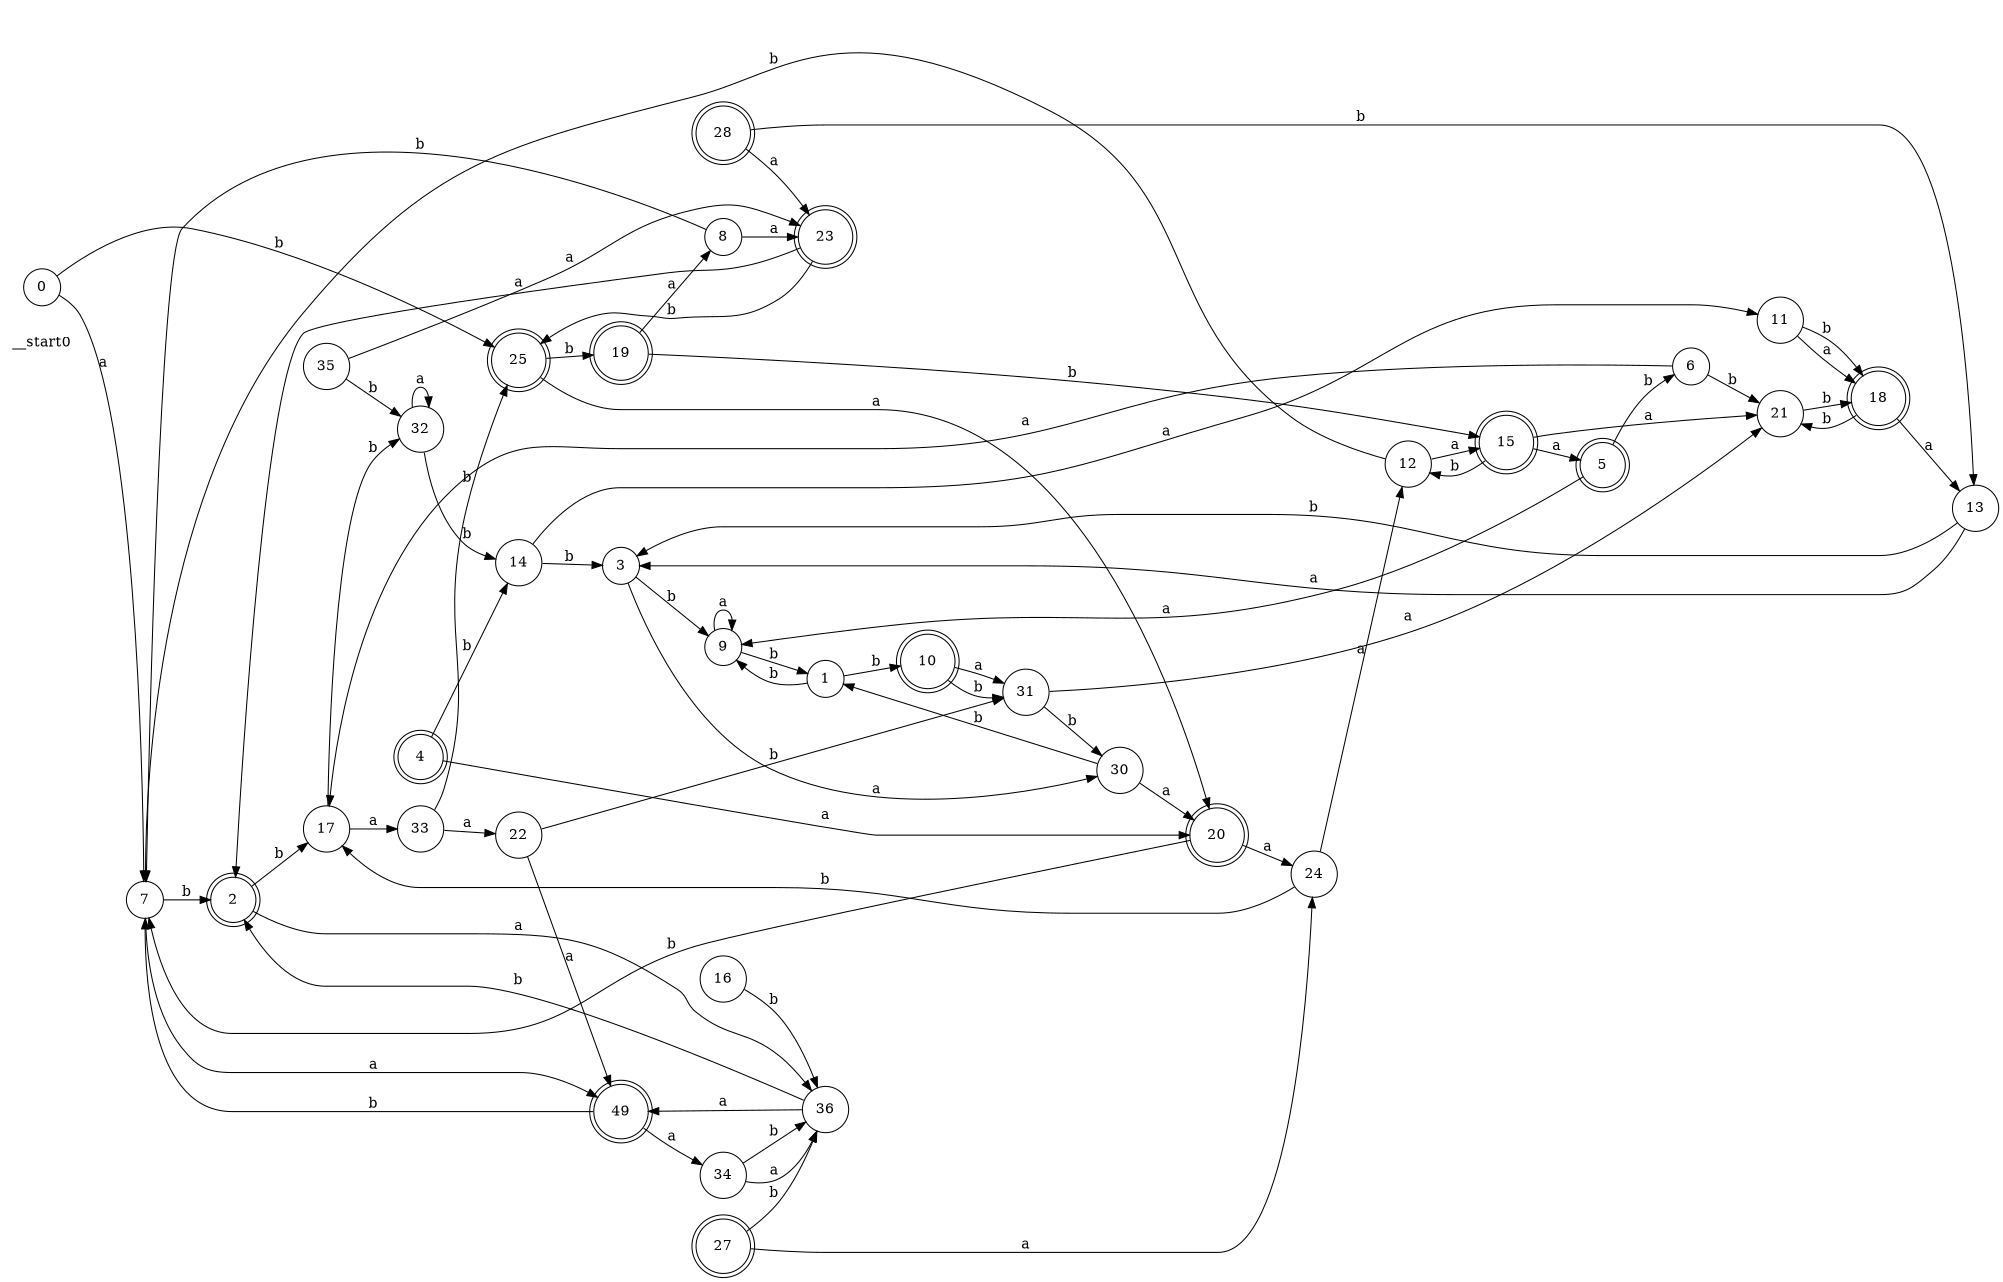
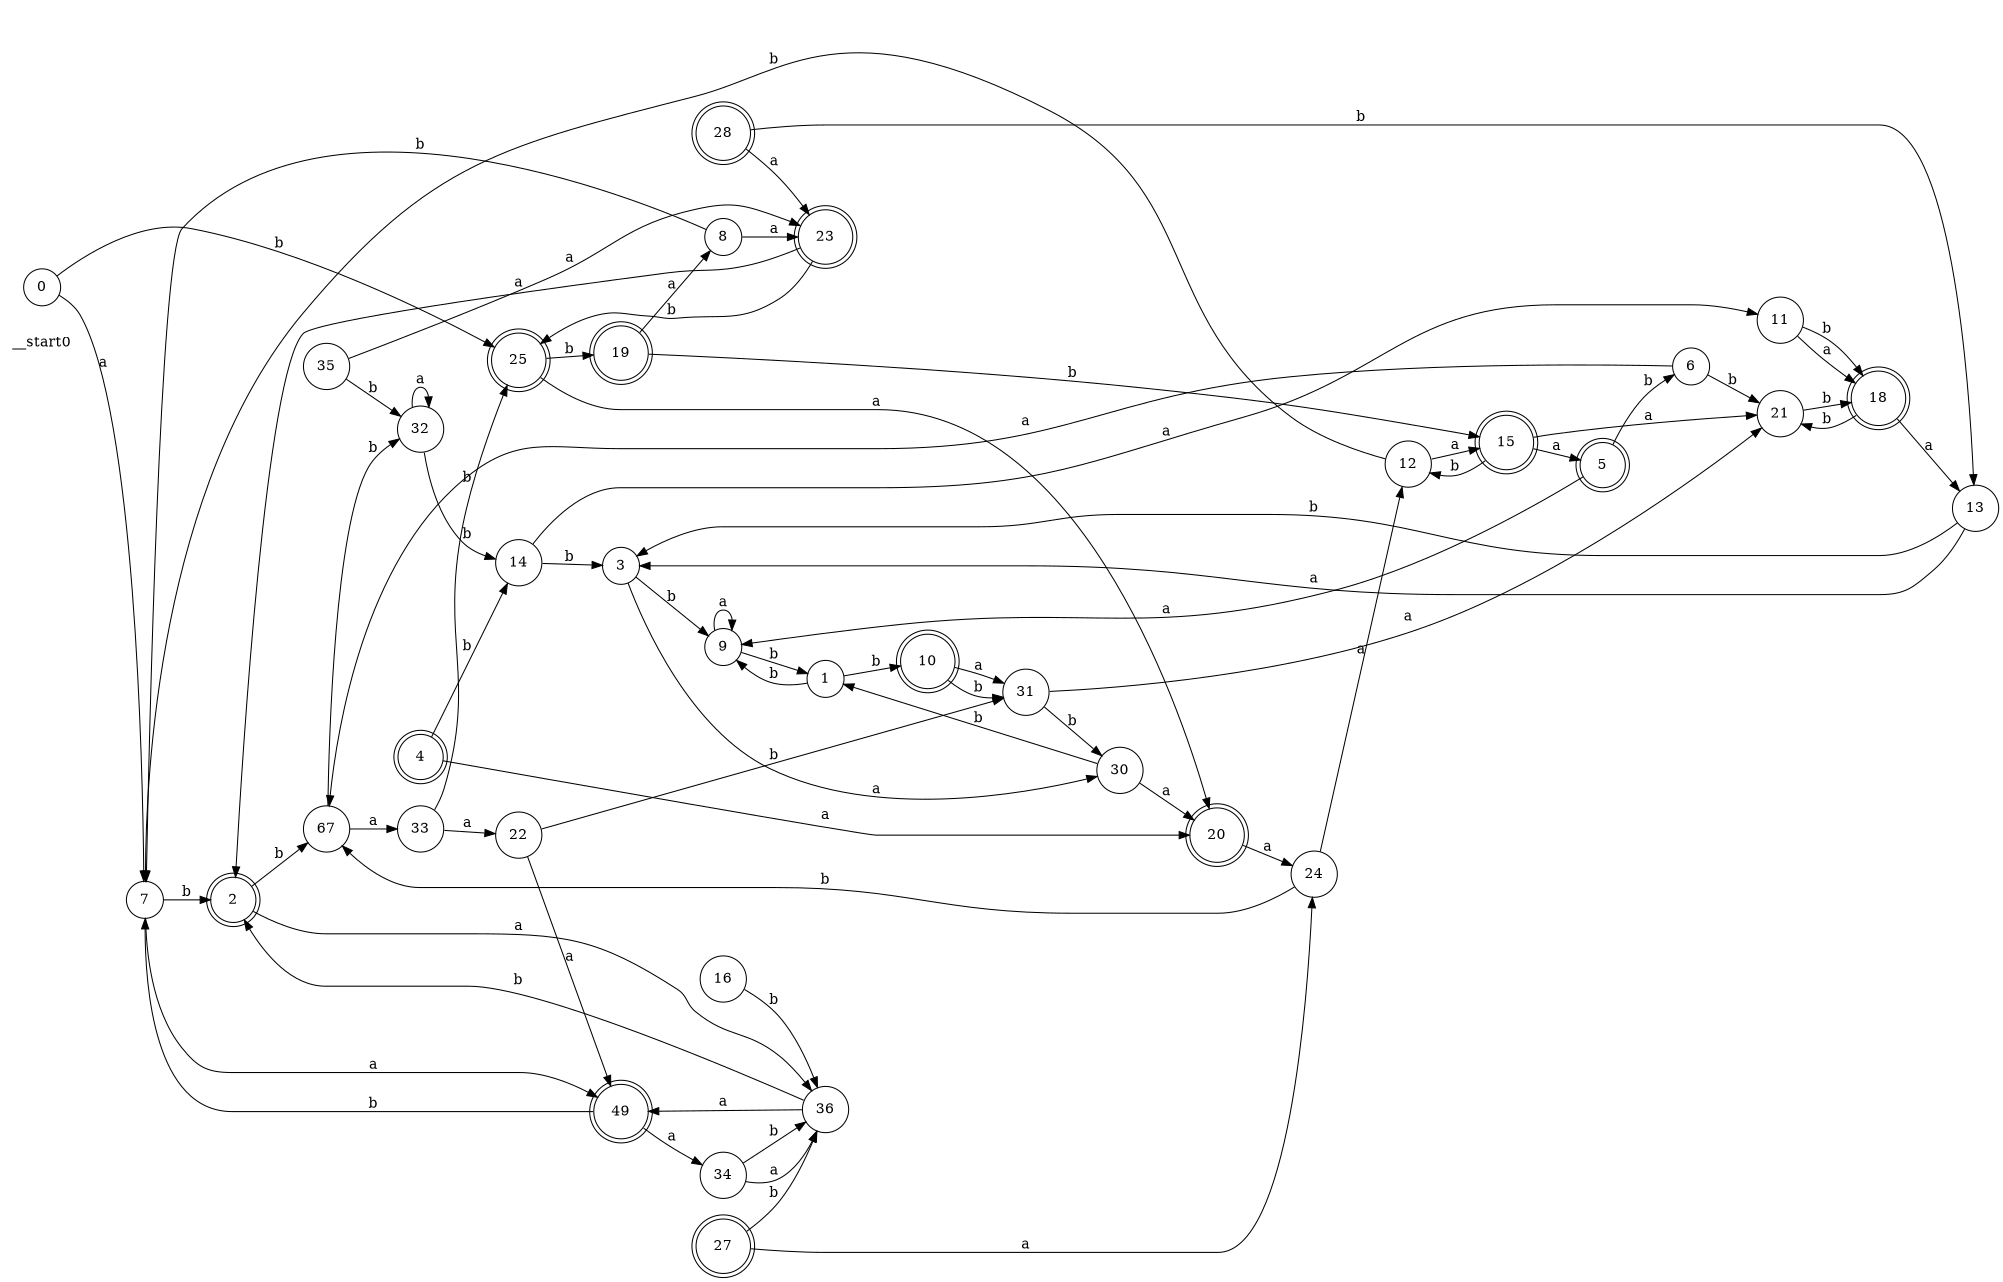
node "17": label "17" -> "67"
edge "20" -> "7": removed, label "b"
